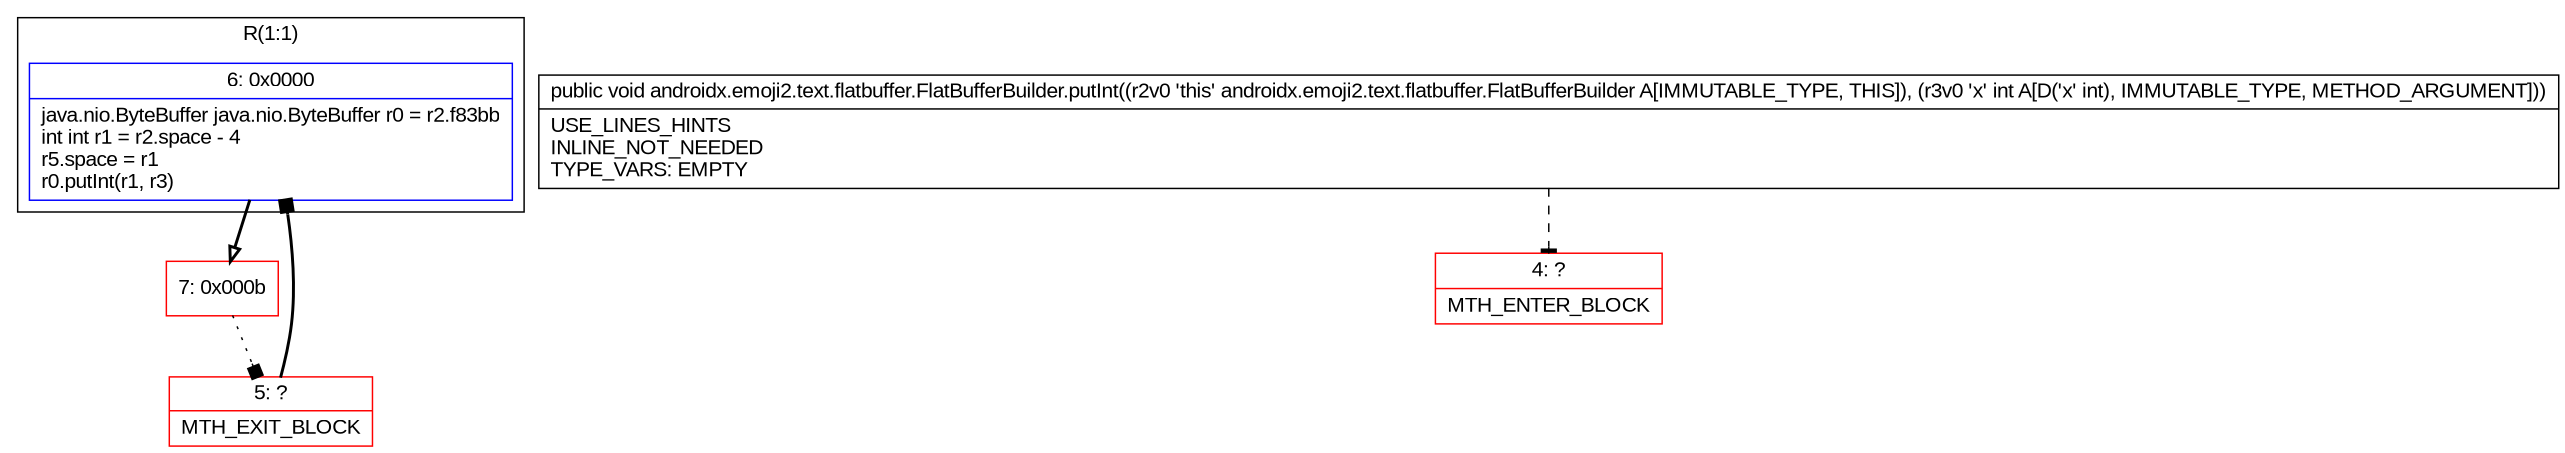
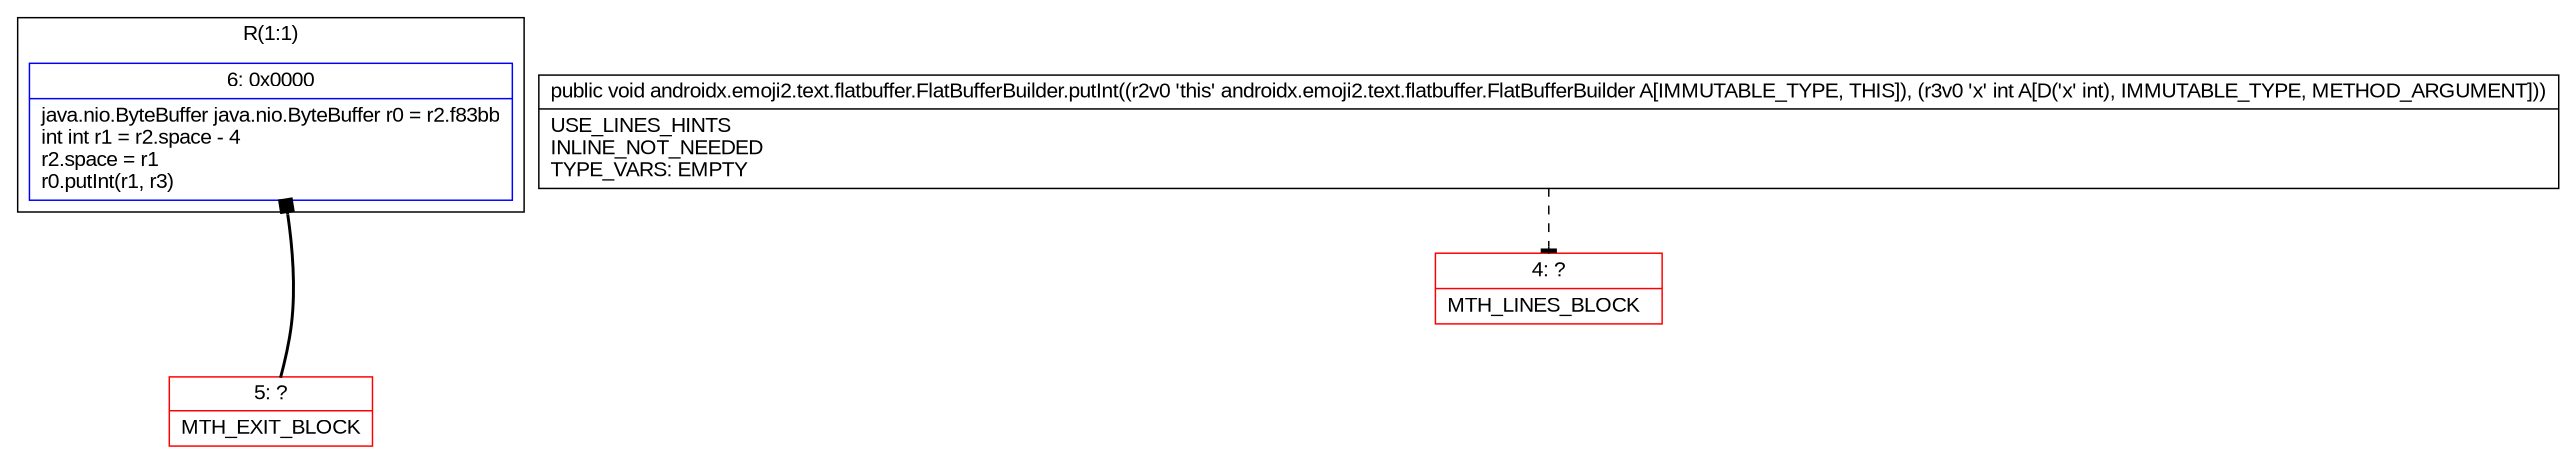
node "6: 0x0000": text "r5.space = r1" -> "r2.space = r1"
node "7: 0x000b": removed
node "4: ?": text "MTH_ENTER_BLOCK" -> "MTH_LINES_BLOCK"
